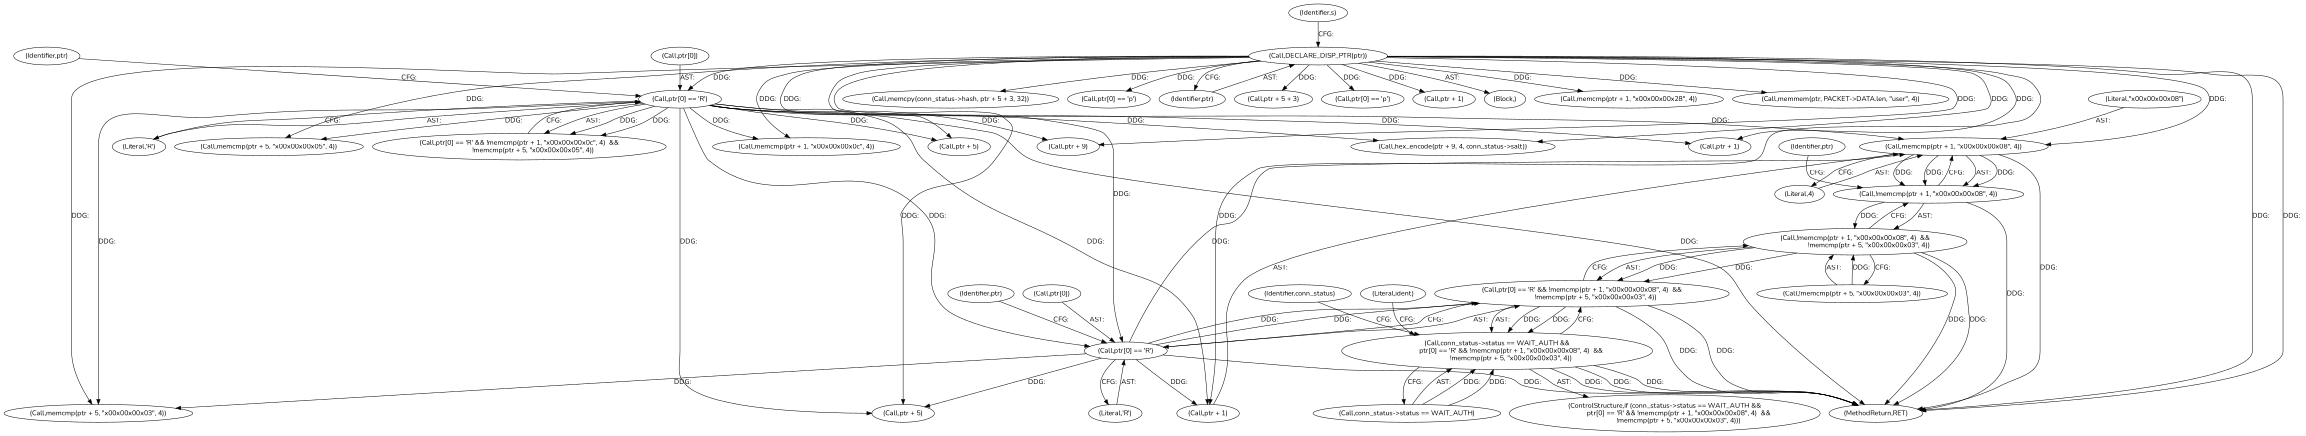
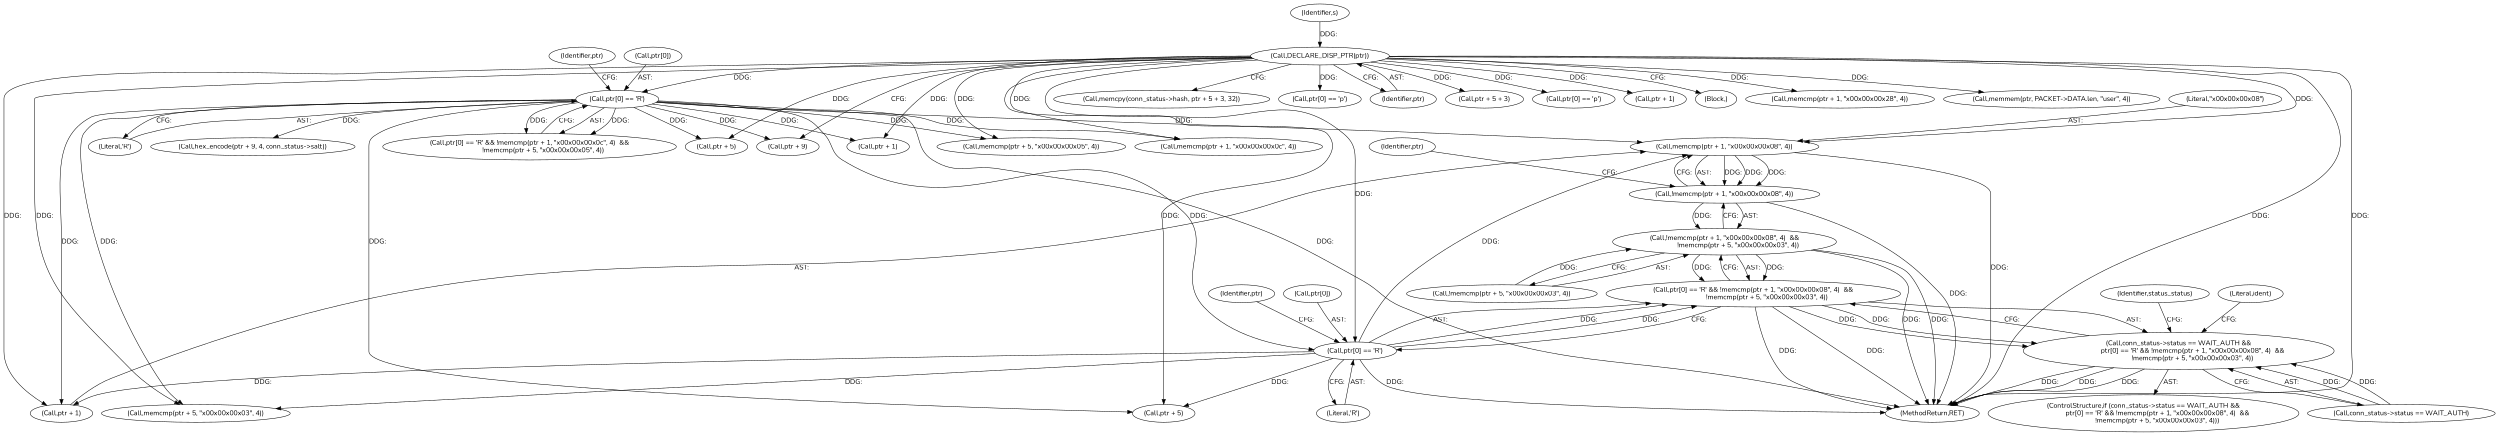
edge "(Identifier,s)" -> "(Call,DECLARE_DISP_PTR(ptr))": label "CFG: " -> "DDG: "
edge "(Call,DECLARE_DISP_PTR(ptr))" -> "(Call,hex_encode(ptr + 9, 4, conn_status->salt))": removed, label "DDG:"
edge "(Call,DECLARE_DISP_PTR(ptr))" -> "(Call,memcpy(conn_status->hash, ptr + 5 + 3, 32))": label "DDG: " -> "CFG: "
edge "(Call,DECLARE_DISP_PTR(ptr))" -> "(Block,)": label "AST: " -> "CFG: "
edge "(Call,DECLARE_DISP_PTR(ptr))" -> "(Call,ptr + 9)": label "DDG: " -> "CFG: "
node "(Literal,4)": removed
node "(Identifier,conn_status)": label "(Identifier,conn_status)" -> "(Identifier,status_status)"
